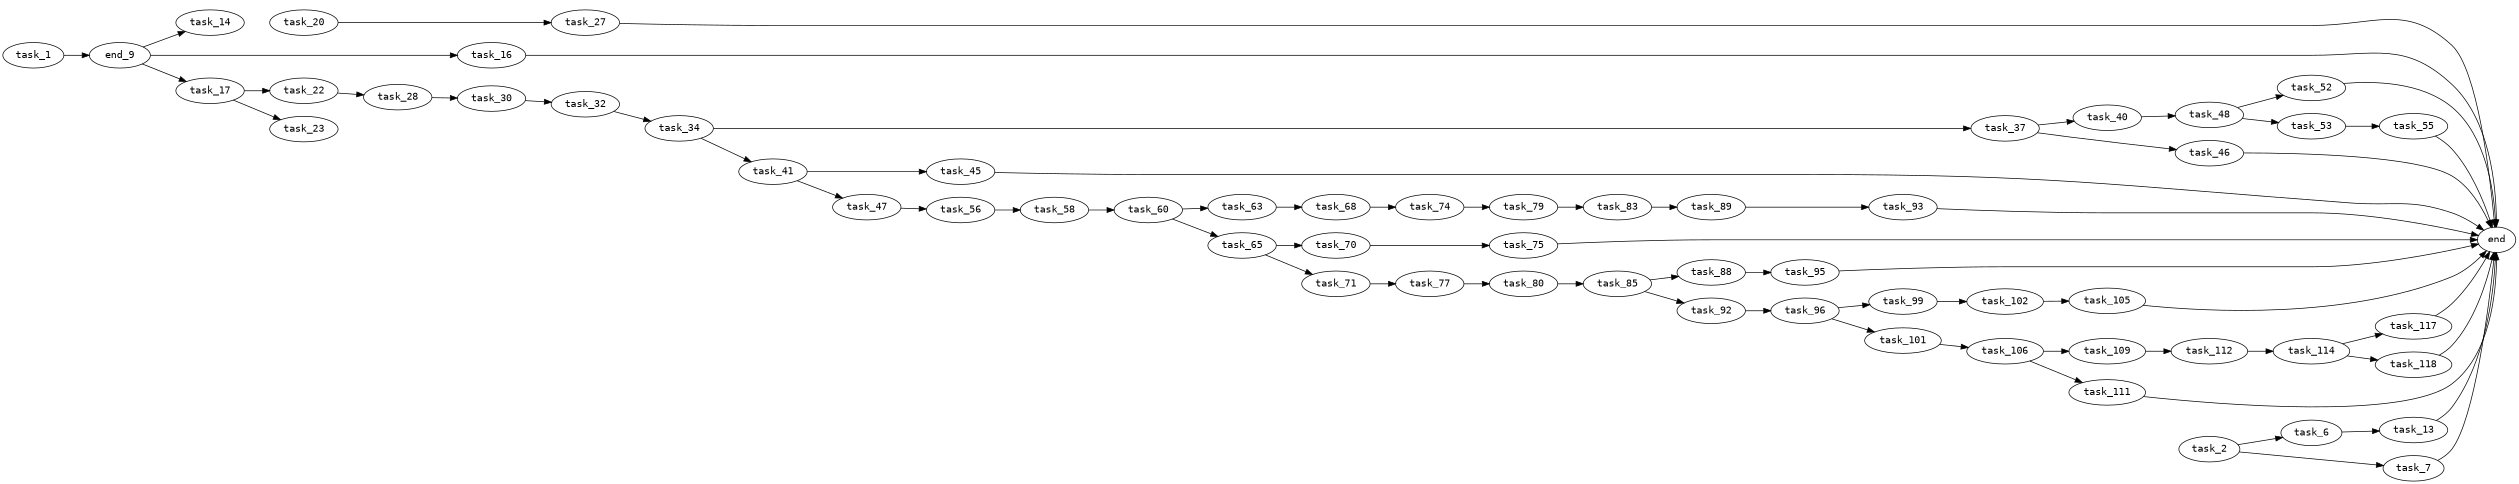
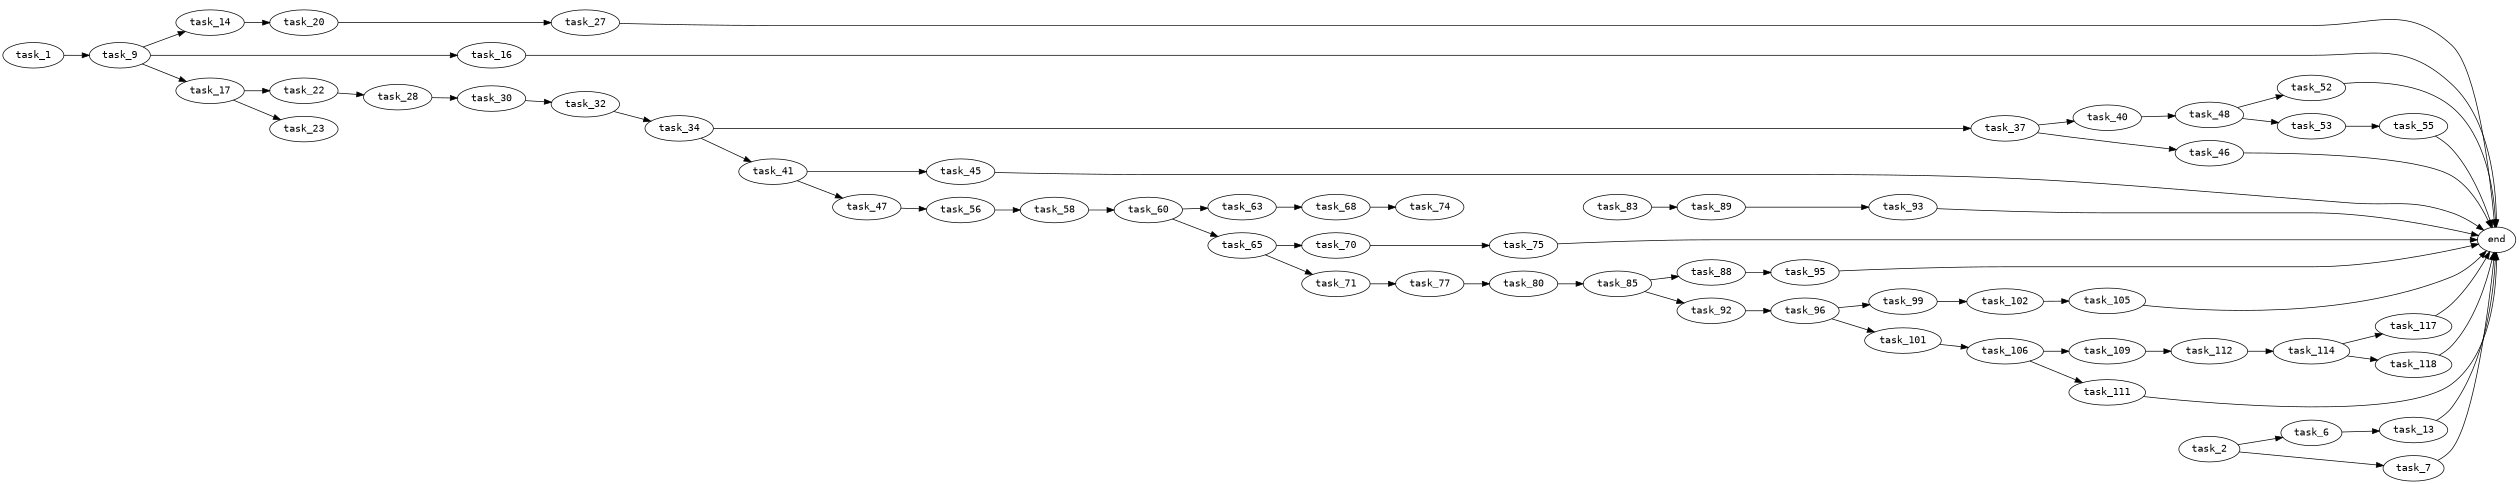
edge "task_14" -> "task_20": added
node "end_9": label "end_9" -> "task_9"
node "task_79": removed
